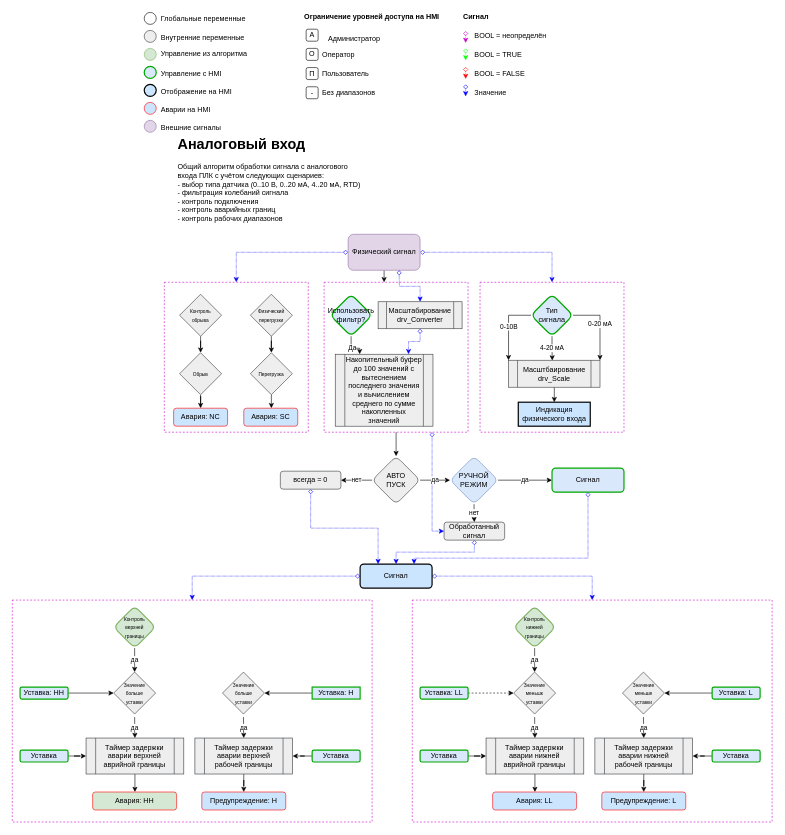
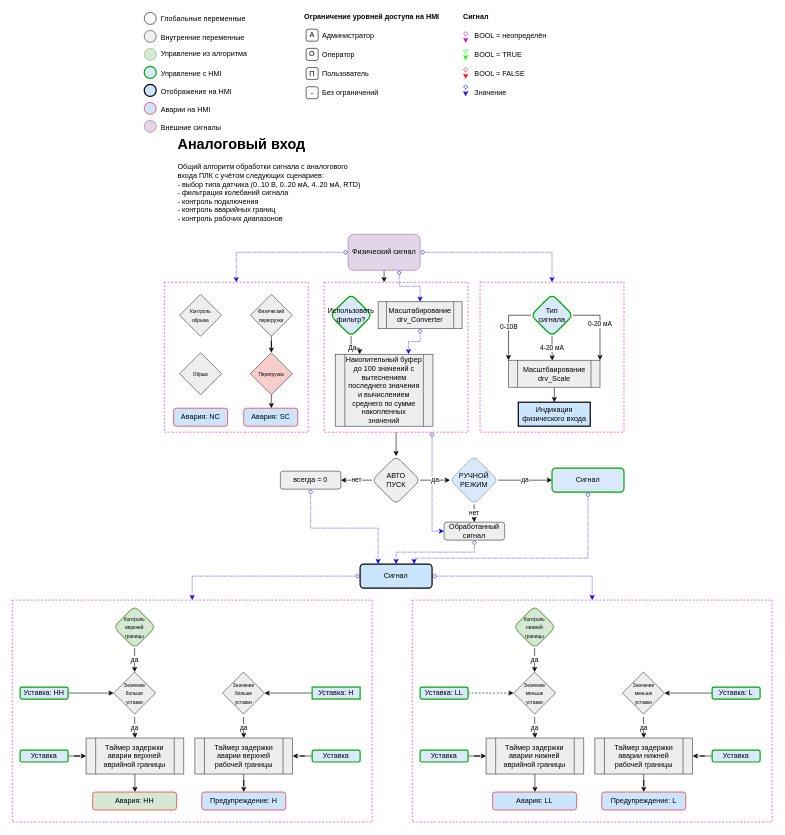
node "Администратор": moved (372, 38) -> (366, 35)
node "Без диапазонов": label "Без диапазонов" -> "Без ограничений"
edge "Контроль обрыва" -> "Обрыв": removed
node "Перегрузка": fillcolor #eeeeee -> #f8cecc
edge "Обрыв" -> "Авария: NC": removed
